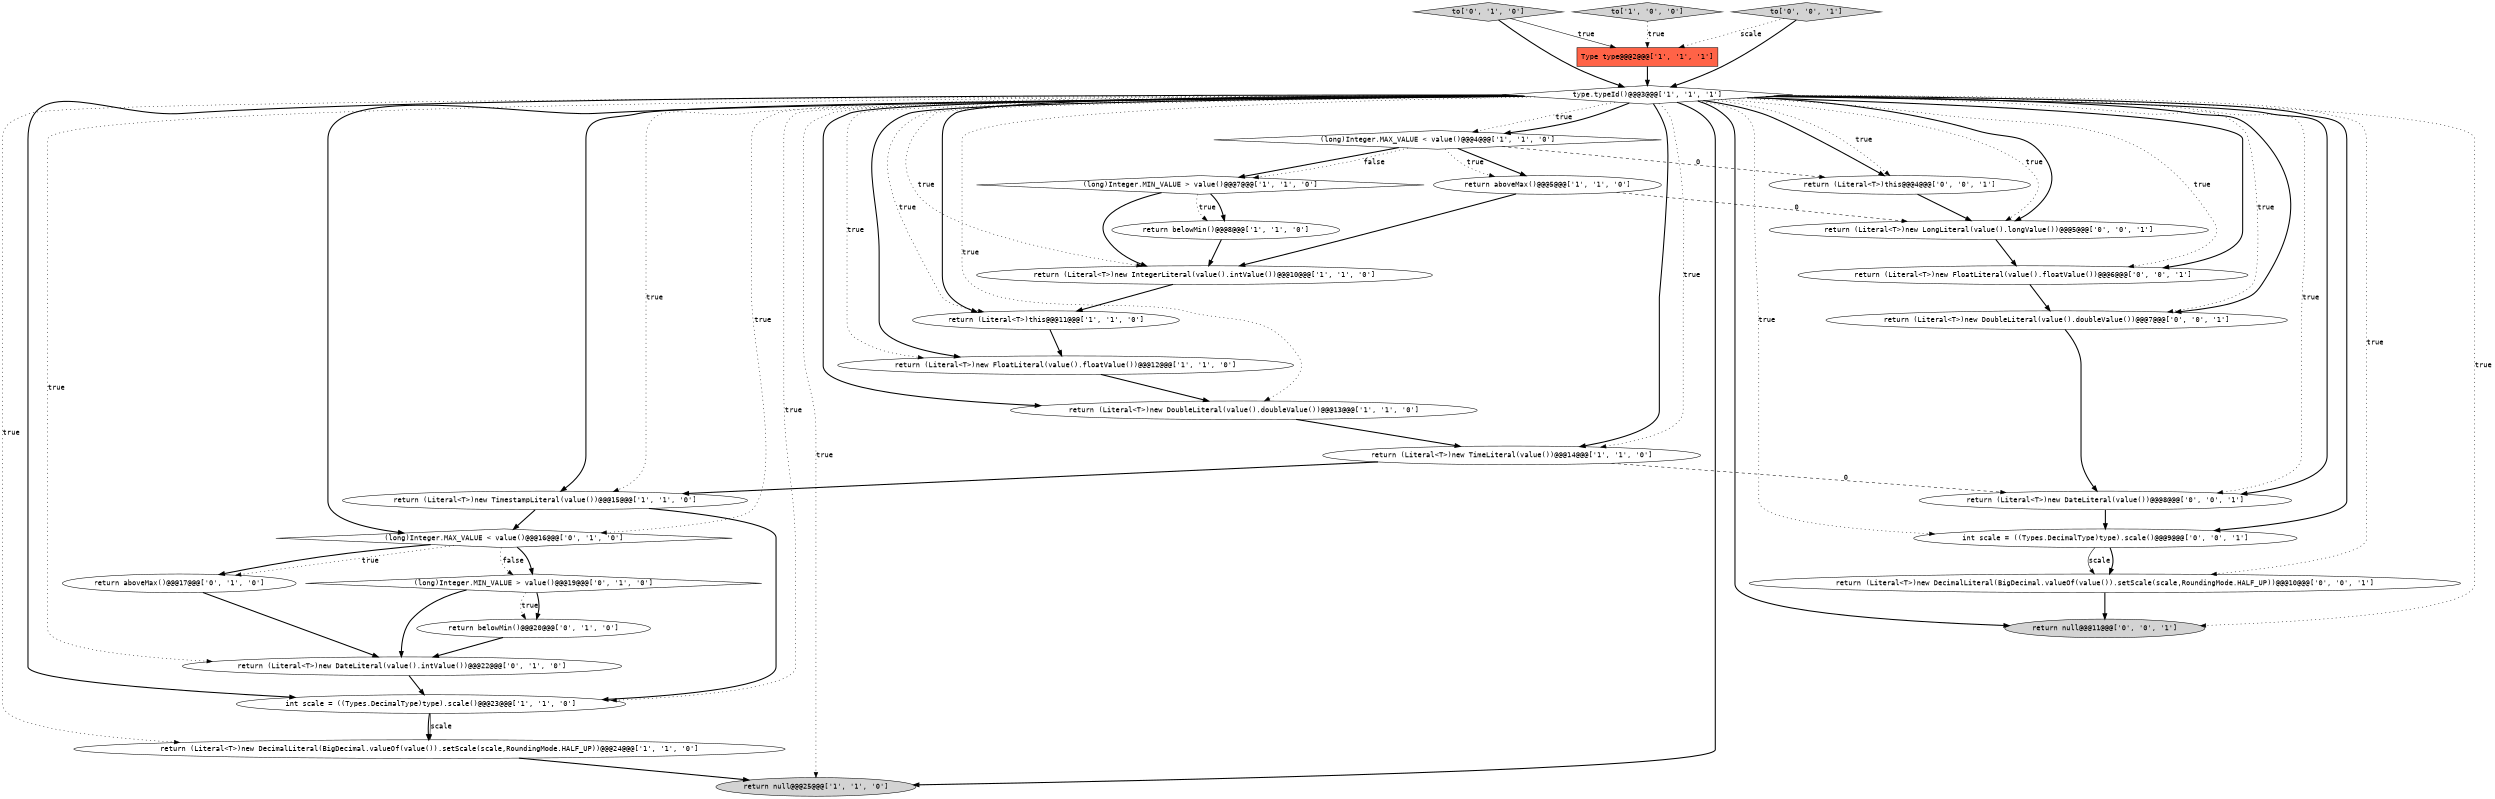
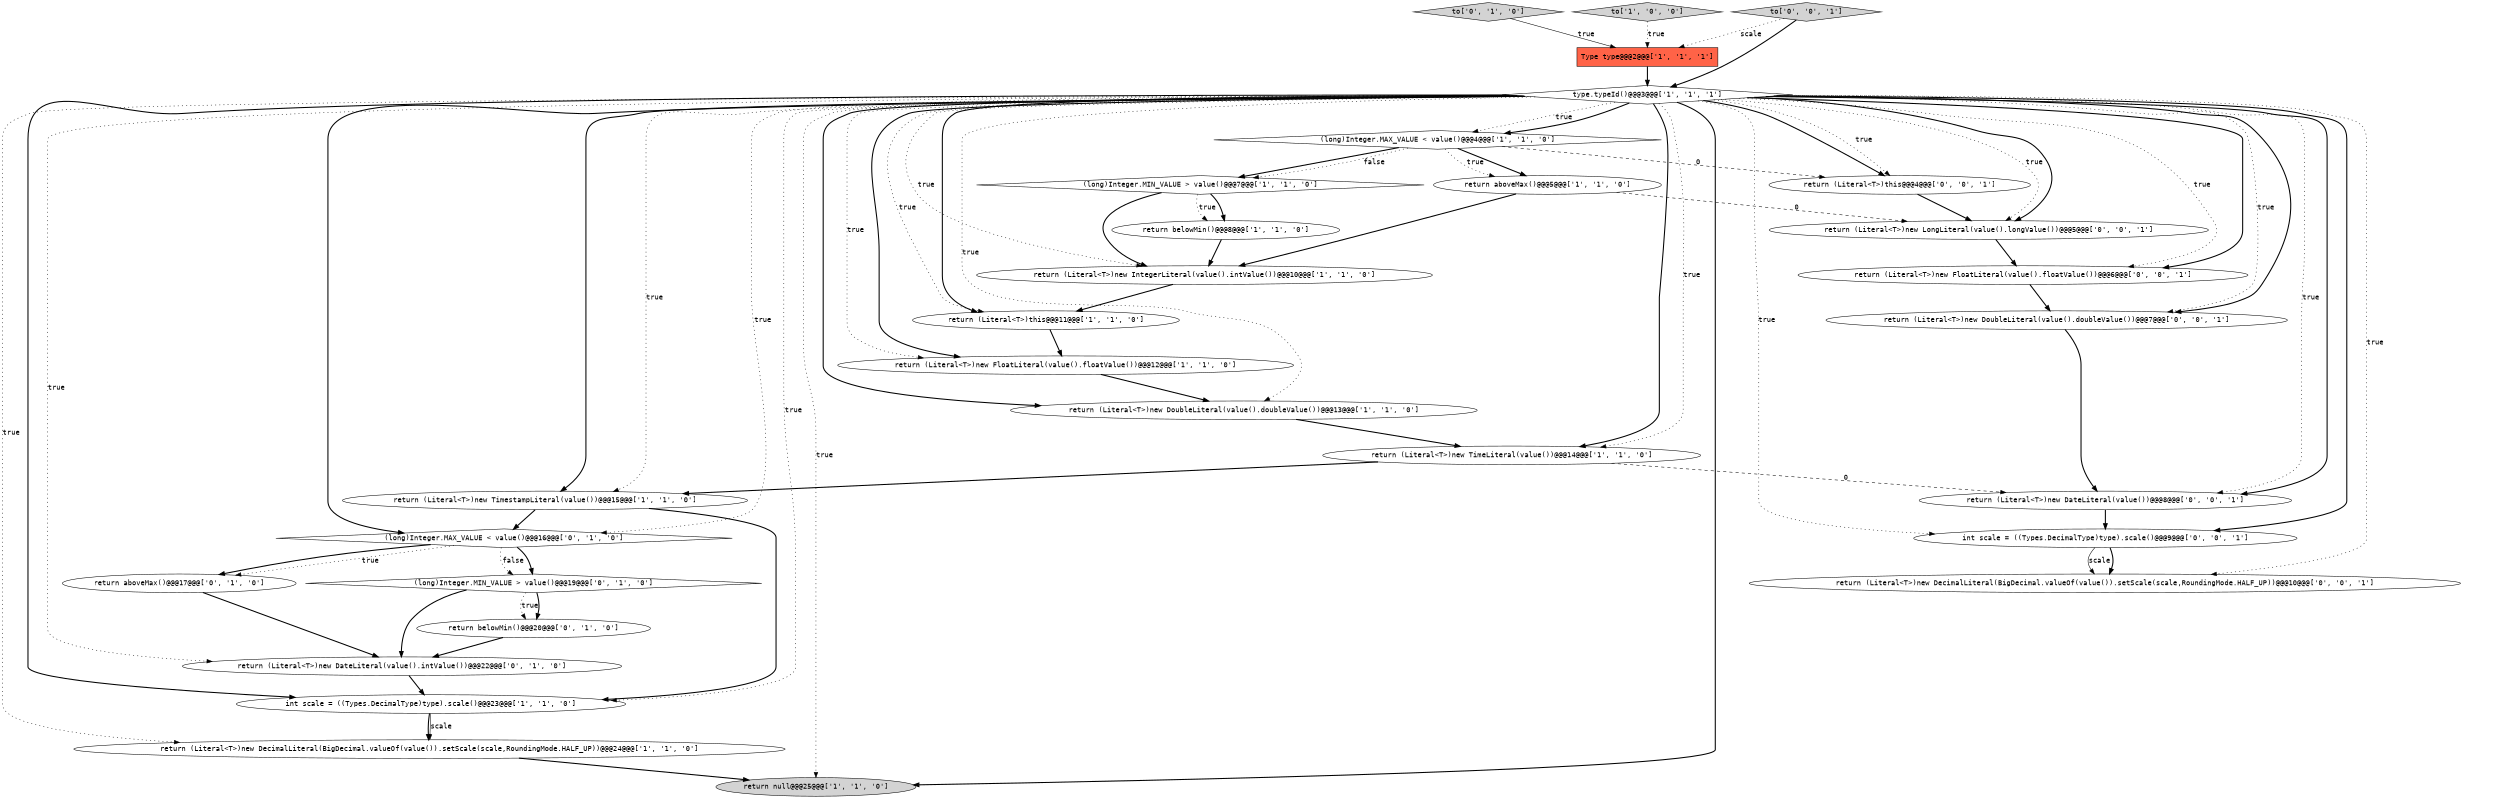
edge "to['0', '1', '0']" -> "type.typeId()@@@3@@@['1', '1', '1']": removed
node "return null@@@11@@@['0', '0', '1']": removed
